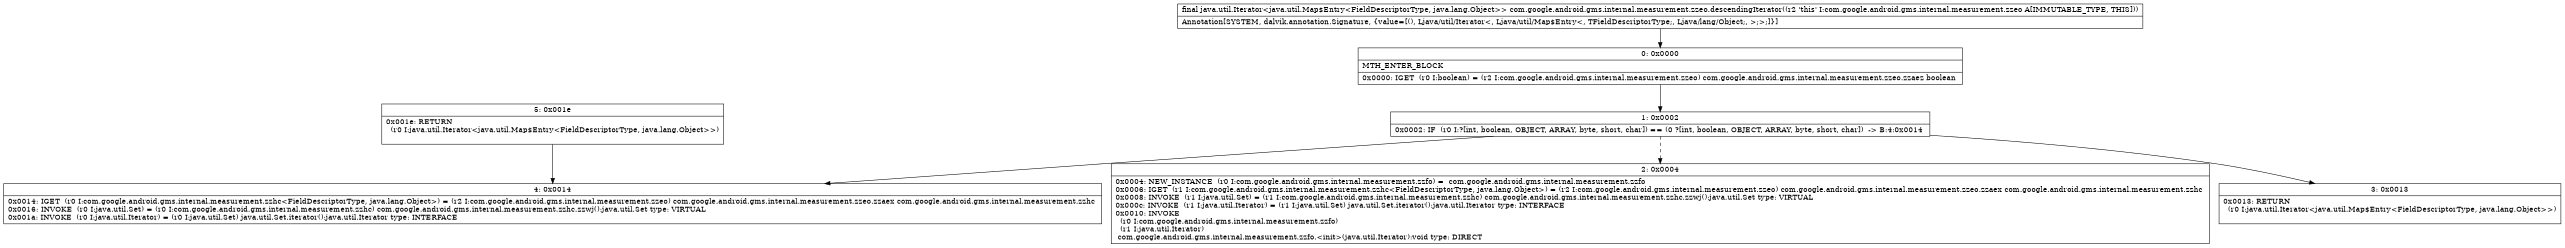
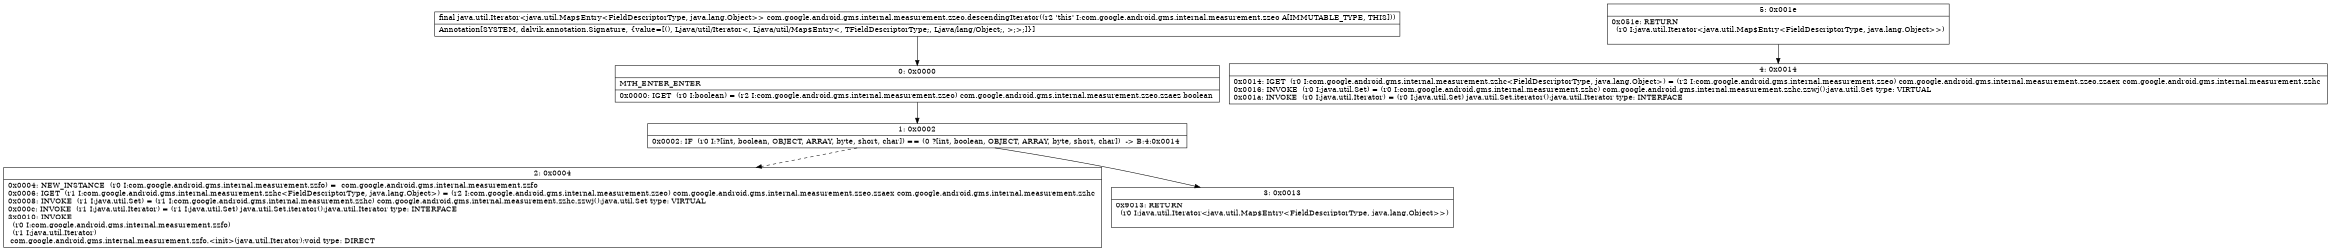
node "0: 0x0000": text "MTH_ENTER_BLOCK" -> "MTH_ENTER_ENTER"
node "5: 0x001e": text "0x001e: RETURN" -> "0x051e: RETURN"
edge "1: 0x0002" -> "4: 0x0014": removed
node "3: 0x0013": text "0x0013: RETURN" -> "0x9013: RETURN"
node "2: 0x0004": text "0x0010: INVOKE" -> "3x0010: INVOKE"
